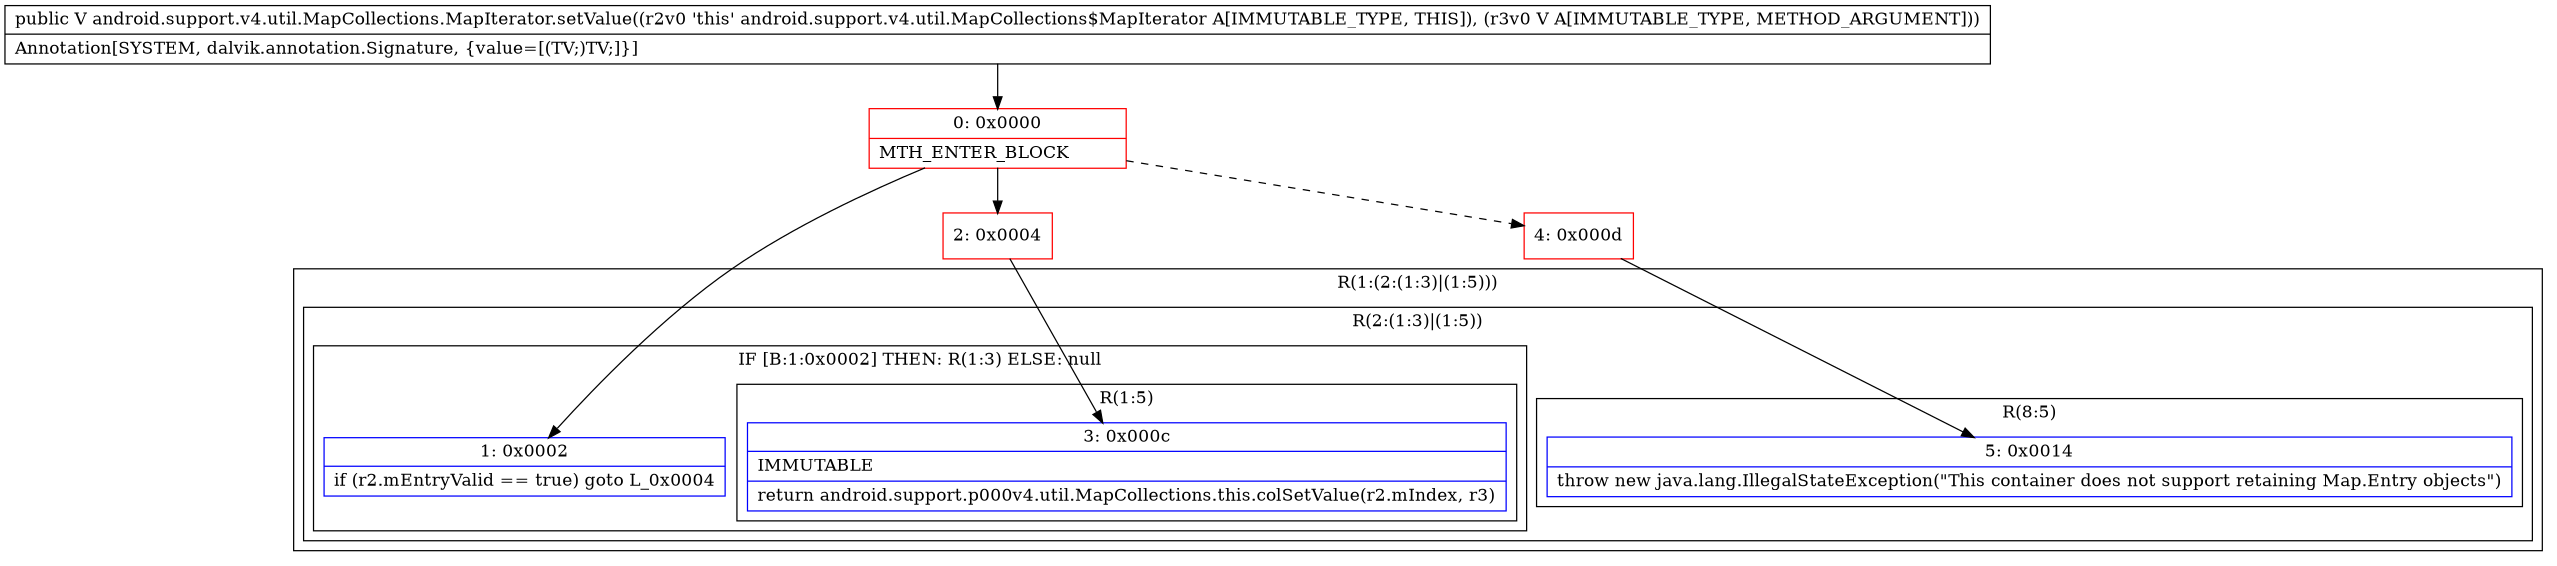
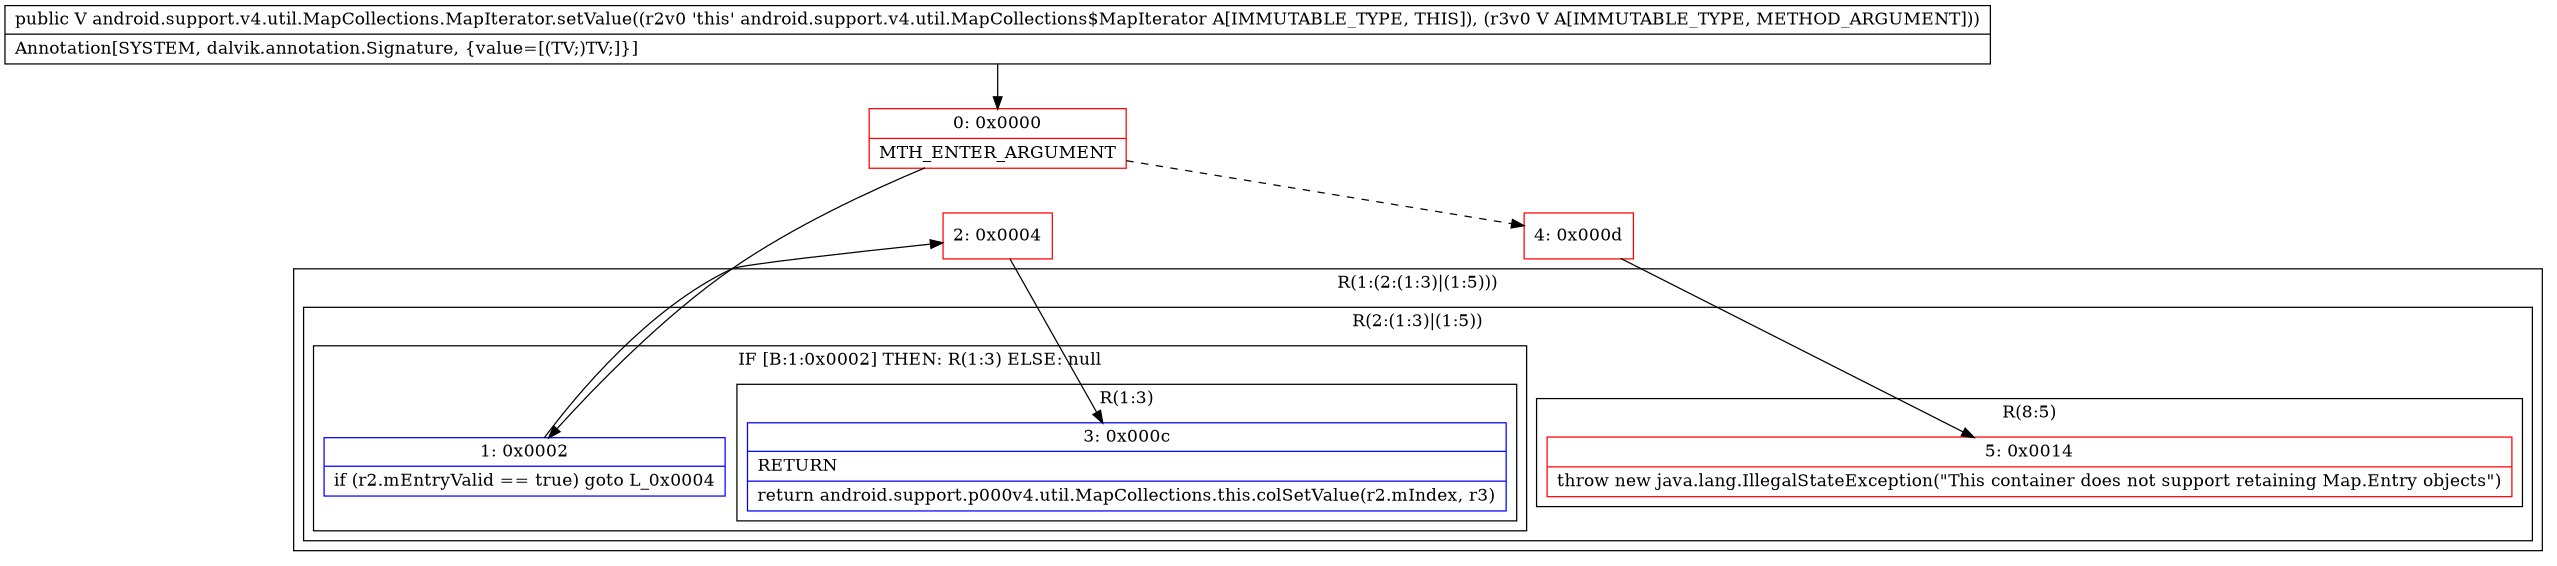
node "0: 0x0000": text "MTH_ENTER_BLOCK" -> "MTH_ENTER_ARGUMENT"
edge "0: 0x0000" -> "2: 0x0004": now "1: 0x0002" -> "2: 0x0004"
cluster "R(1:5)": label "R(1:5)" -> "R(1:3)"
node "3: 0x000c": text "IMMUTABLE" -> "RETURN"
node "5: 0x0014": color blue -> red
